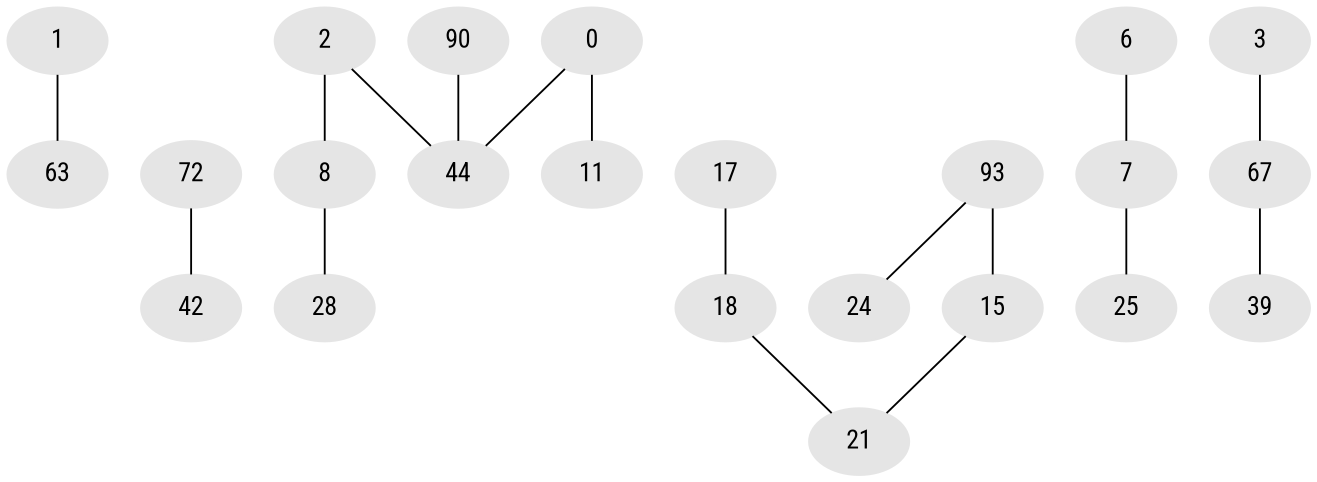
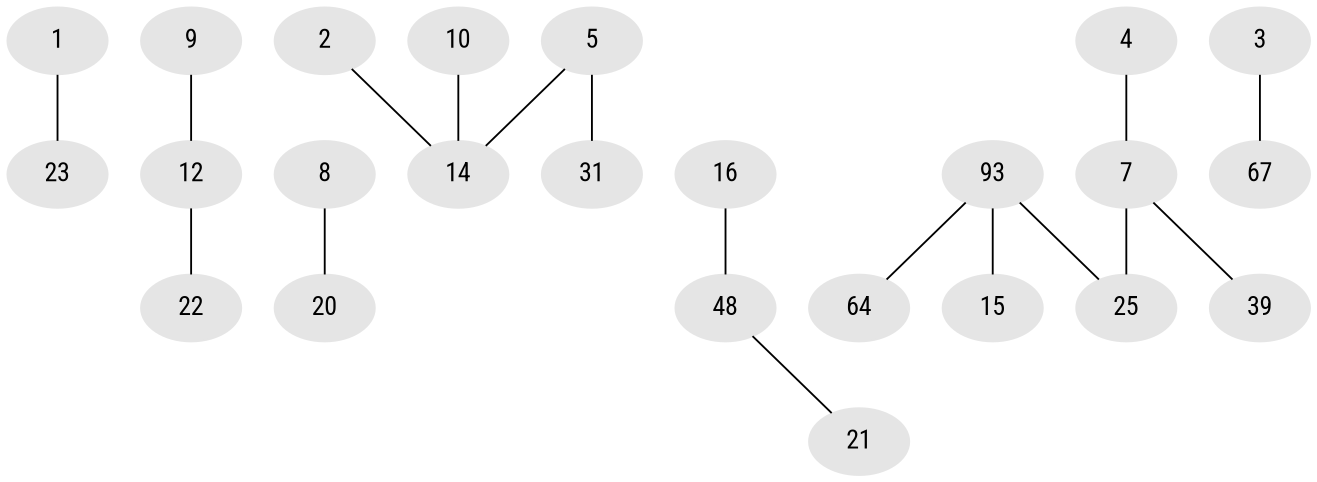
node "9": added
node "90": label "90" -> "10"
node "0": label "0" -> "5"
node "6": label "6" -> "4"
edge "2" -- "8": removed
node "63": label "63" -> "23"
node "72": label "72" -> "12"
node "44": label "44" -> "14"
node "11": label "11" -> "31"
node "17": label "17" -> "16"
edge "93" -- "25": added
edge "67" -- "39": now "7" -- "39"
node "42": label "42" -> "22"
node "28": label "28" -> "20"
node "18": label "18" -> "48"
node "24": label "24" -> "64"
edge "15" -- "21": removed
